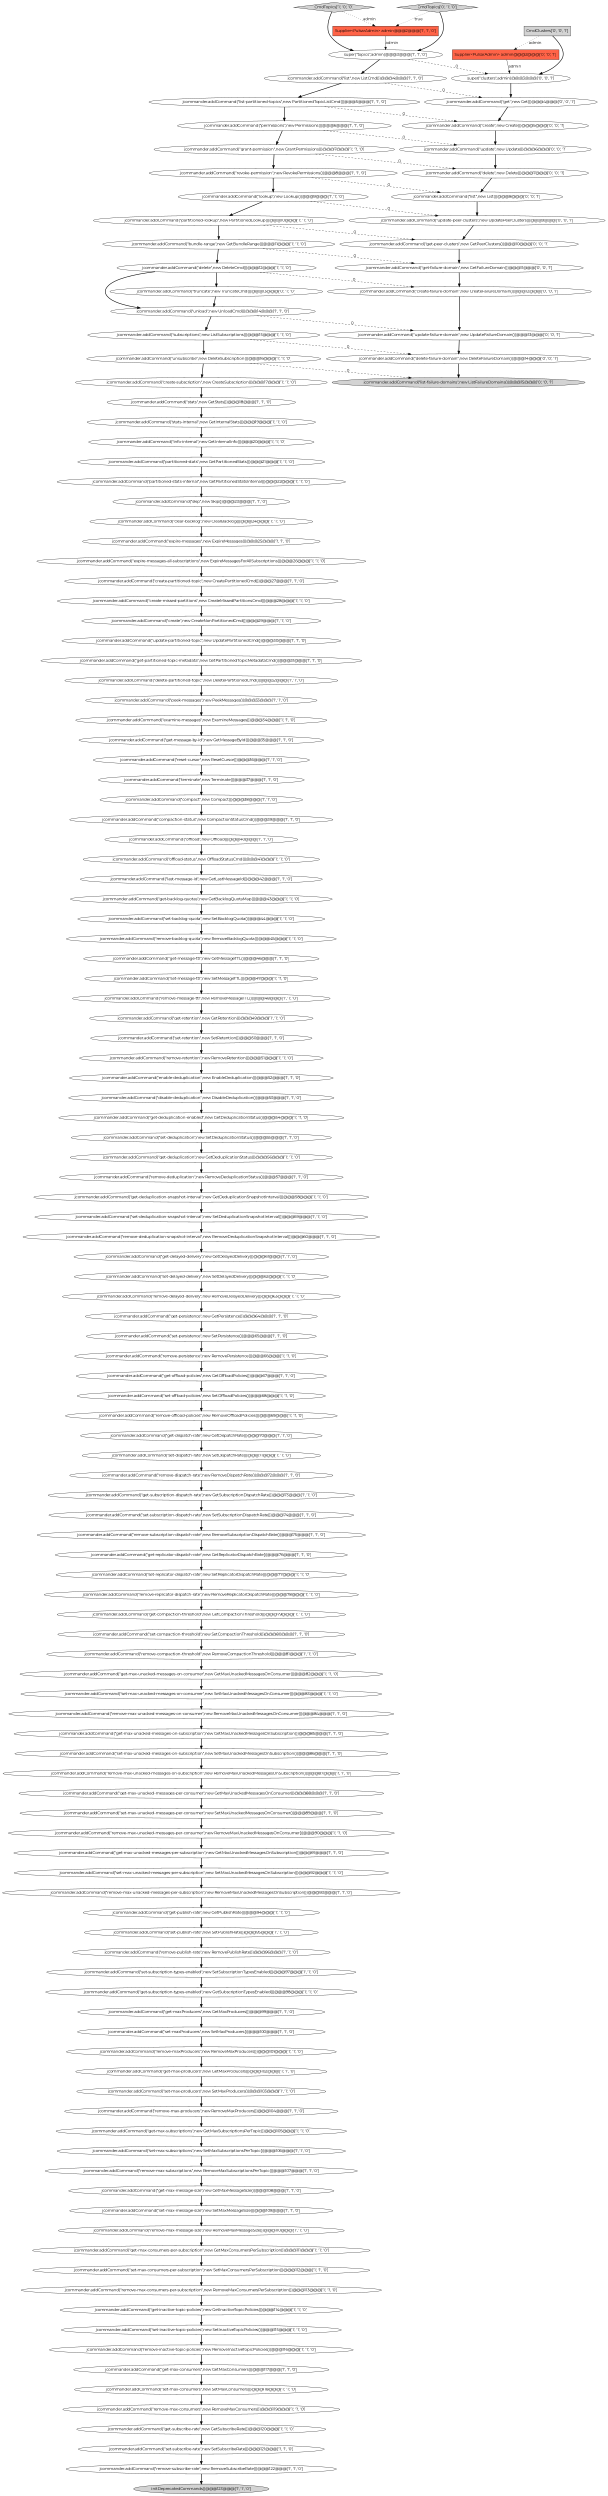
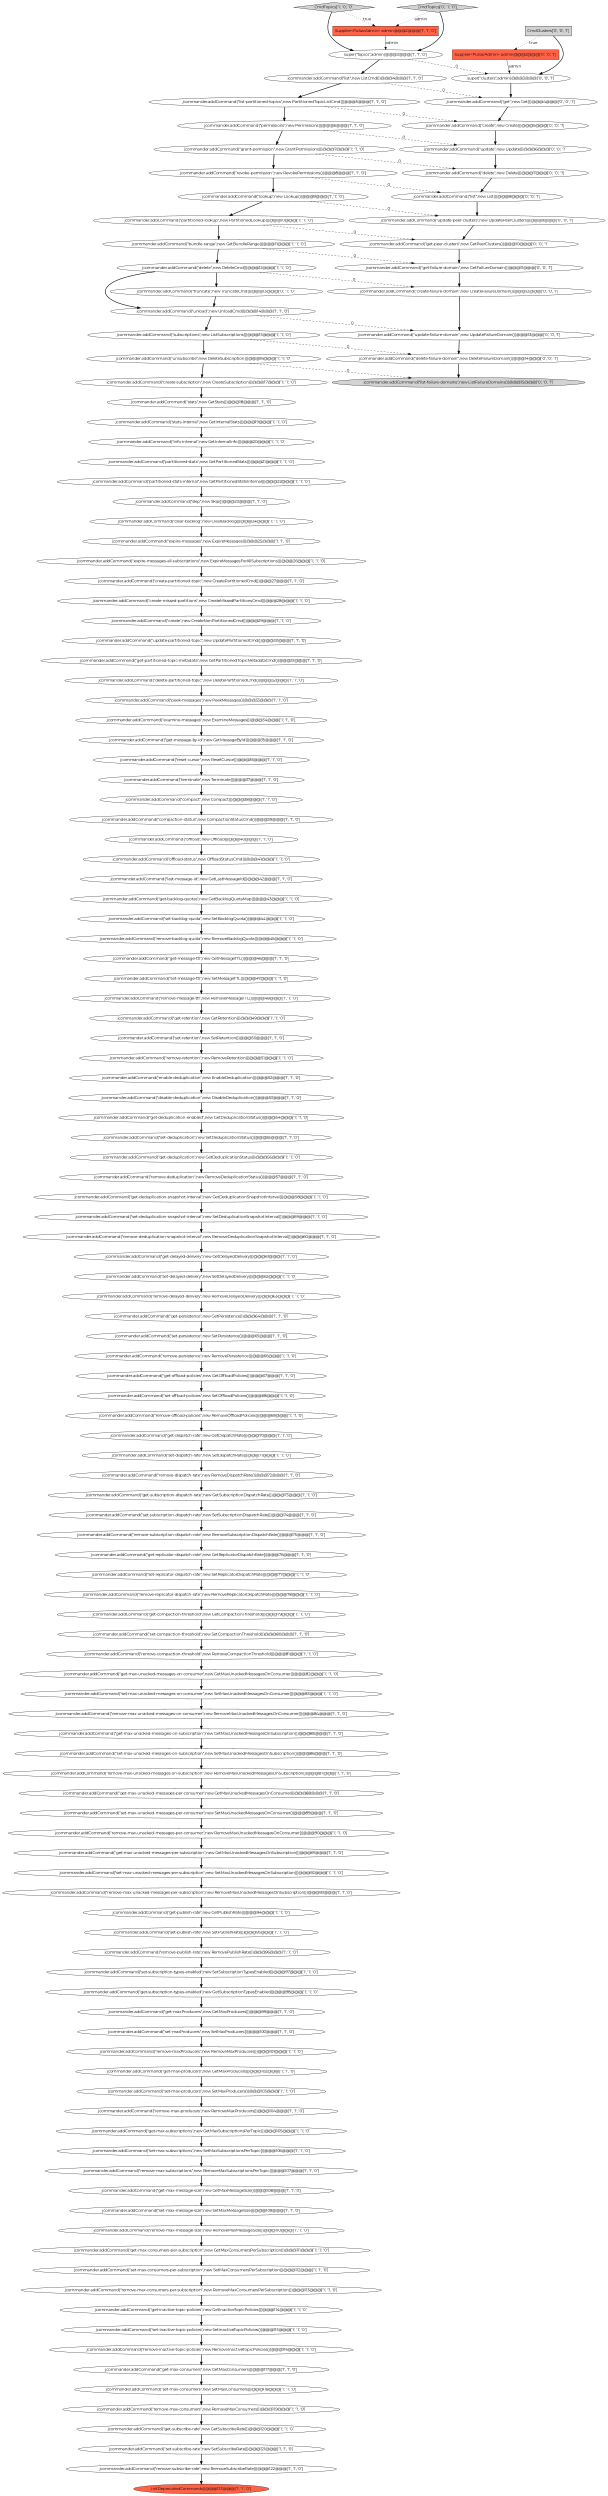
edge "CmdTopics['1', '0', '0']" -> "Supplier<PulsarAdmin> admin@@@2@@@['1', '1', '0']": label "admin" -> "true"
edge "CmdTopics['0', '1', '0']" -> "Supplier<PulsarAdmin> admin@@@2@@@['1', '1', '0']": label "true" -> "admin"
edge "CmdClusters['0', '0', '1']" -> "Supplier<PulsarAdmin> admin@@@2@@@['0', '0', '1']": label "admin" -> "true"
node "initDeprecatedCommands()@@@123@@@['1', '1', '0']": fillcolor lightgray -> tomato
